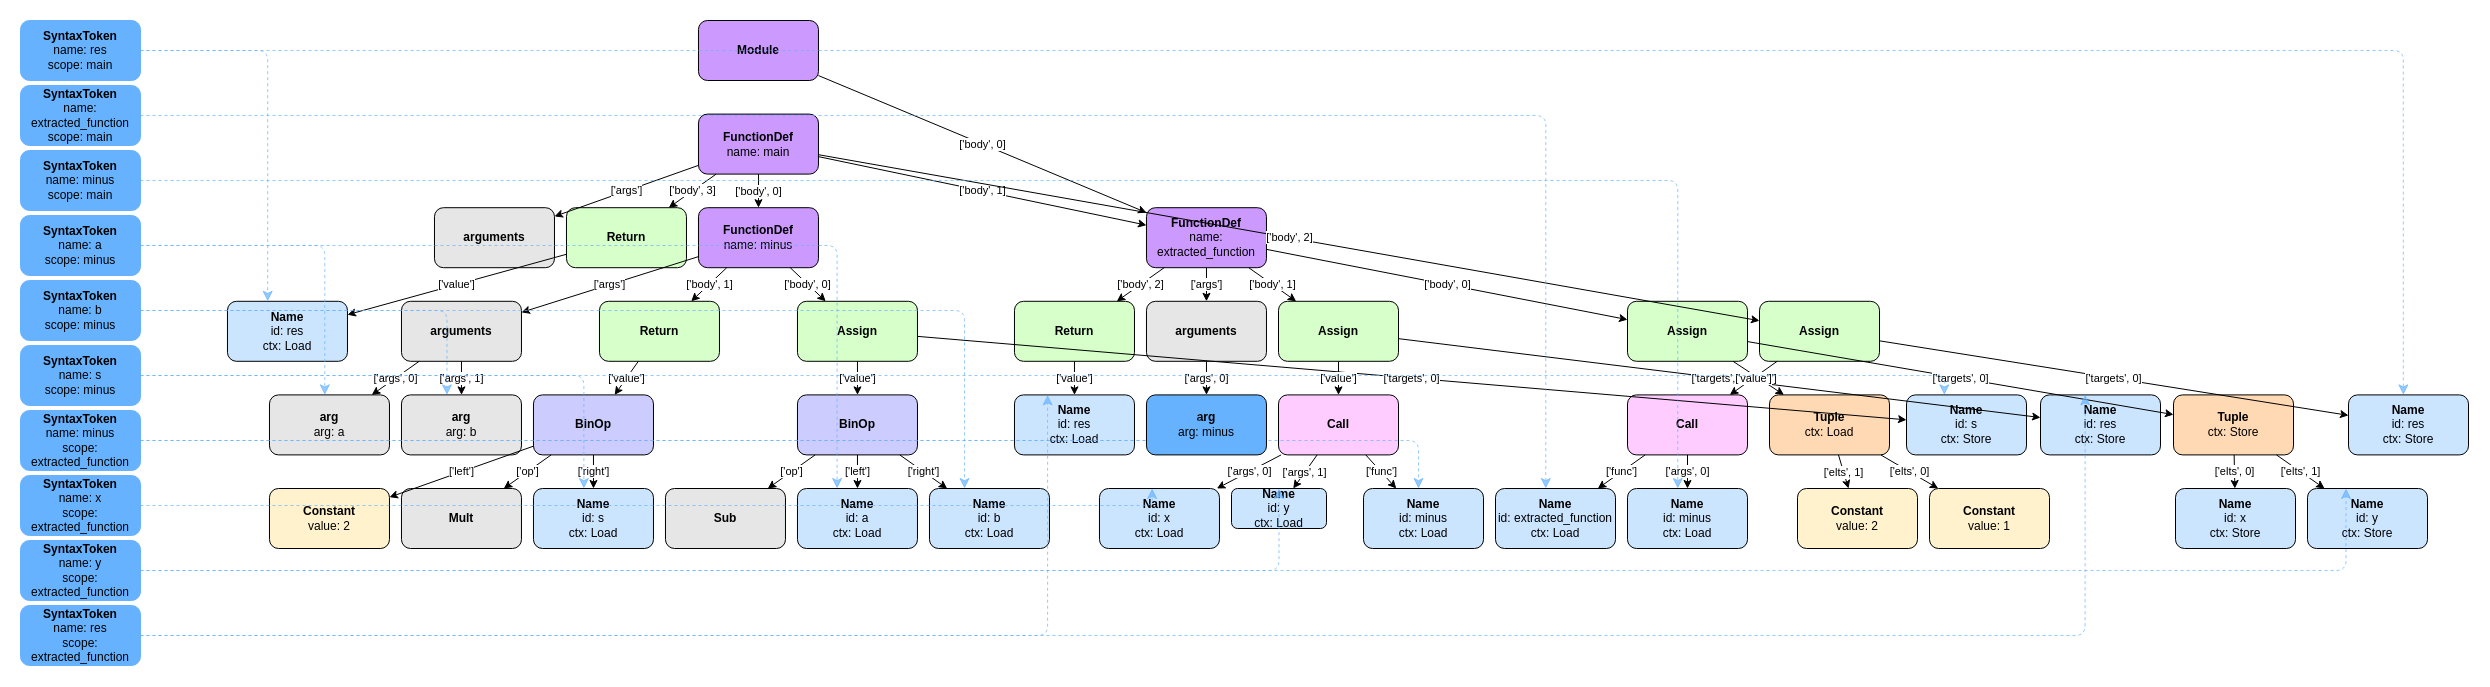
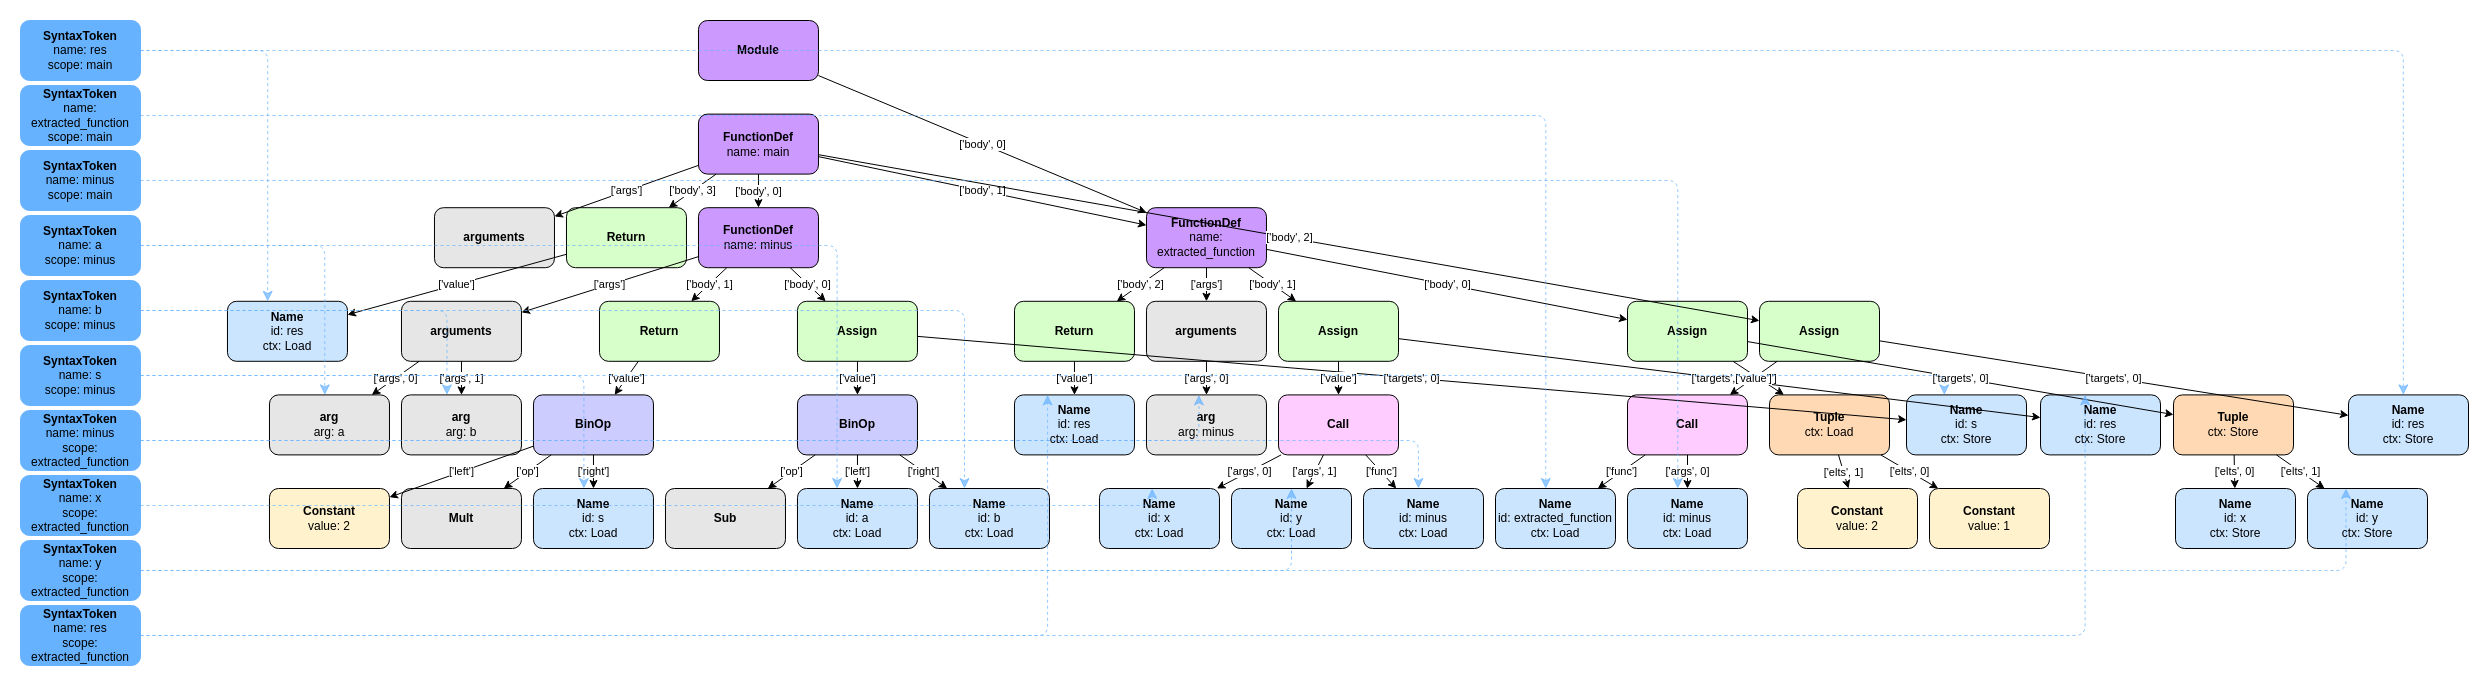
node "arg arg: minus": fillcolor #66b2ff -> #e6e6e6
node "Name id: y ctx: Load": size 95x40 -> 120x60
